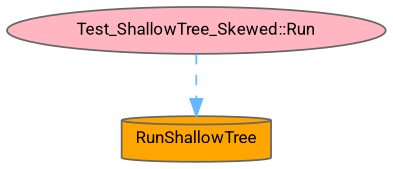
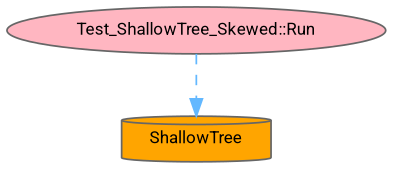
node "RunShallowTree": label "RunShallowTree" -> "ShallowTree"
